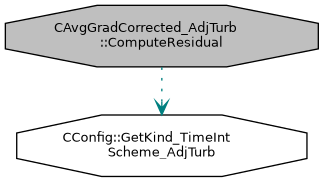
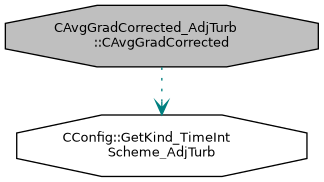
node "CAvgGradCorrected_AdjTurb ::ComputeResidual": label "CAvgGradCorrected_AdjTurb ::ComputeResidual" -> "CAvgGradCorrected_AdjTurb ::CAvgGradCorrected"
